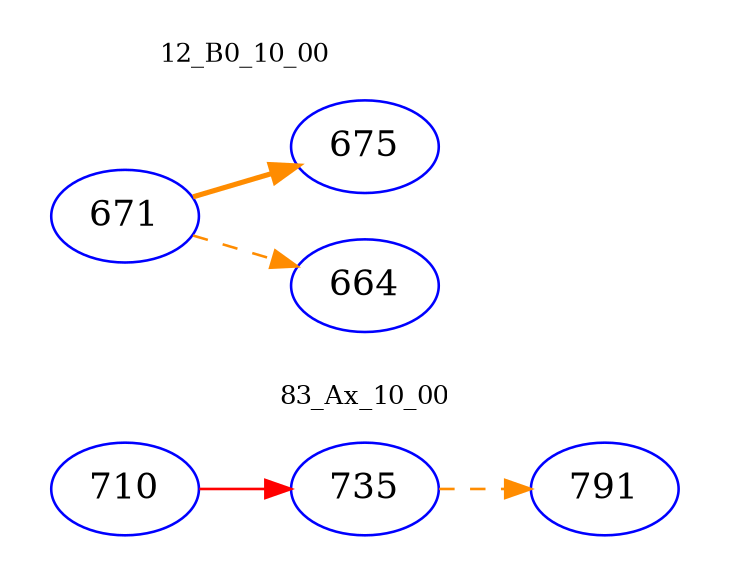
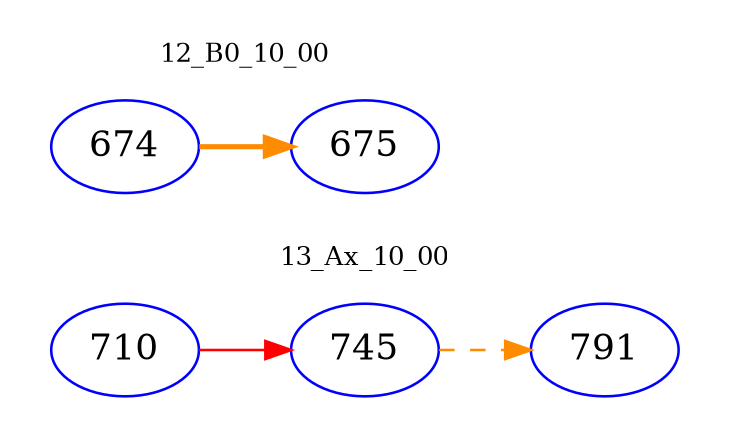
node "671": label "671" -> "674"
node "664": removed
cluster "83_Ax_10_00": label "83_Ax_10_00" -> "13_Ax_10_00"
node "735": label "735" -> "745"
